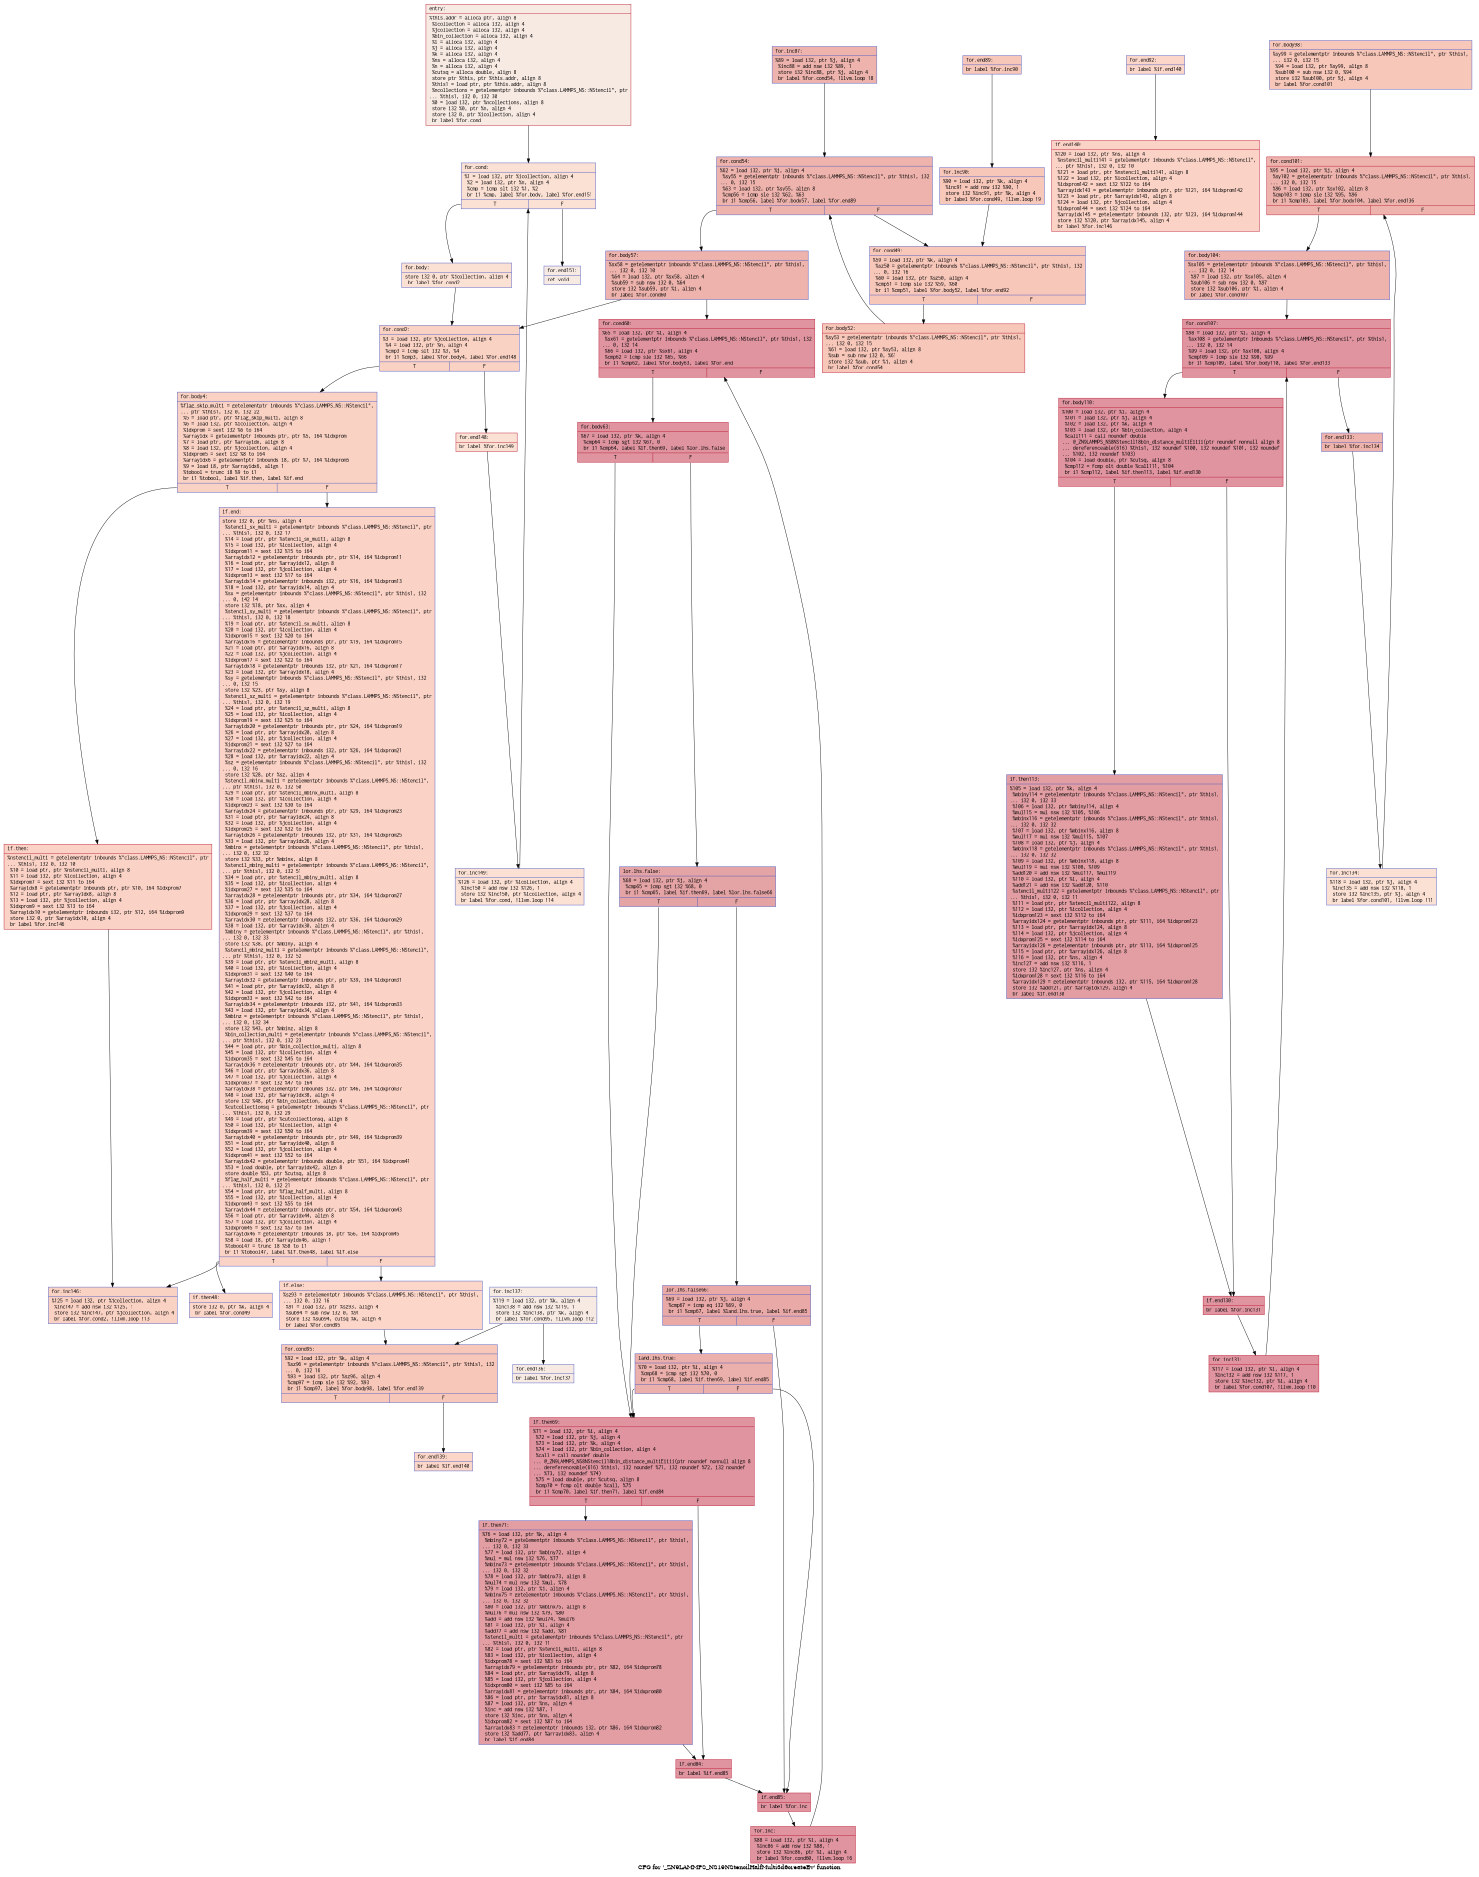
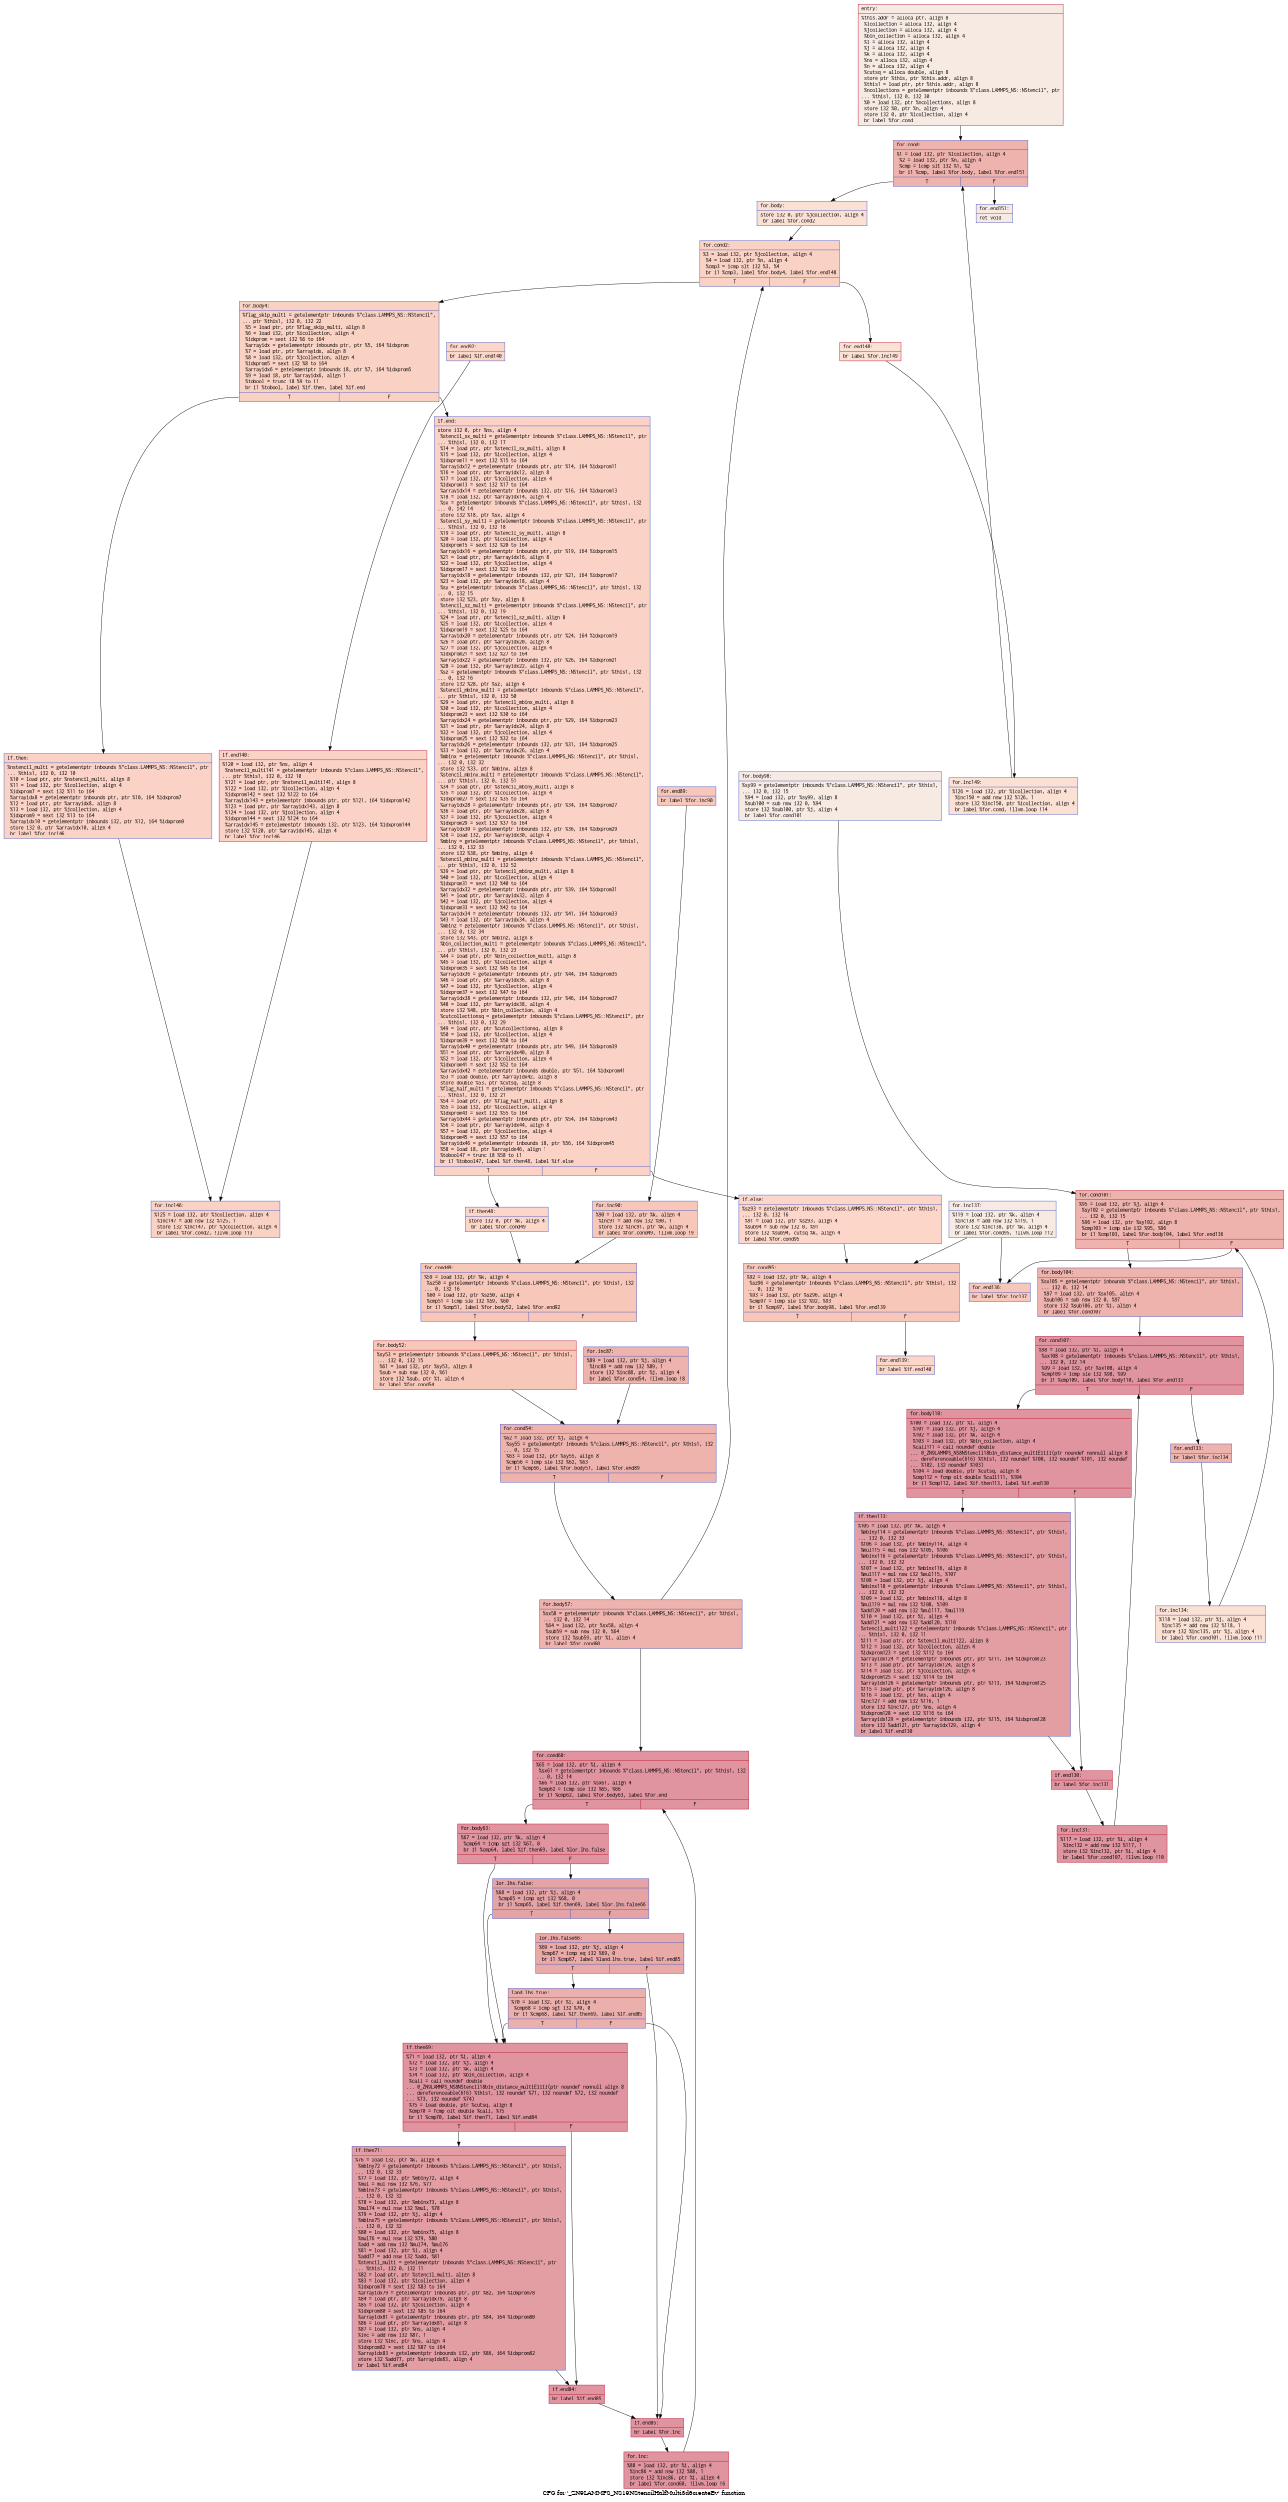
node "for.body98:": fillcolor #ec7f6370 -> #eed0c070
node "for.cond:": fillcolor #f7b99e70 -> #d6524470
edge "for.cond54:" -> "for.cond49:": now "if.then48:" -> "for.cond49:"
node "for.body57:": text "... i32 0, i32 10" -> "... i32 0, i32 14"
node "if.then:": color #b70d28ff -> #3d50c3ff
edge "for.cond101:" -> "for.end136:": added
edge "if.end:" -> "for.inc146:": now "if.end140:" -> "for.inc146:"
node "for.end136:": fillcolor #eed0c070 -> #ec7f6370
